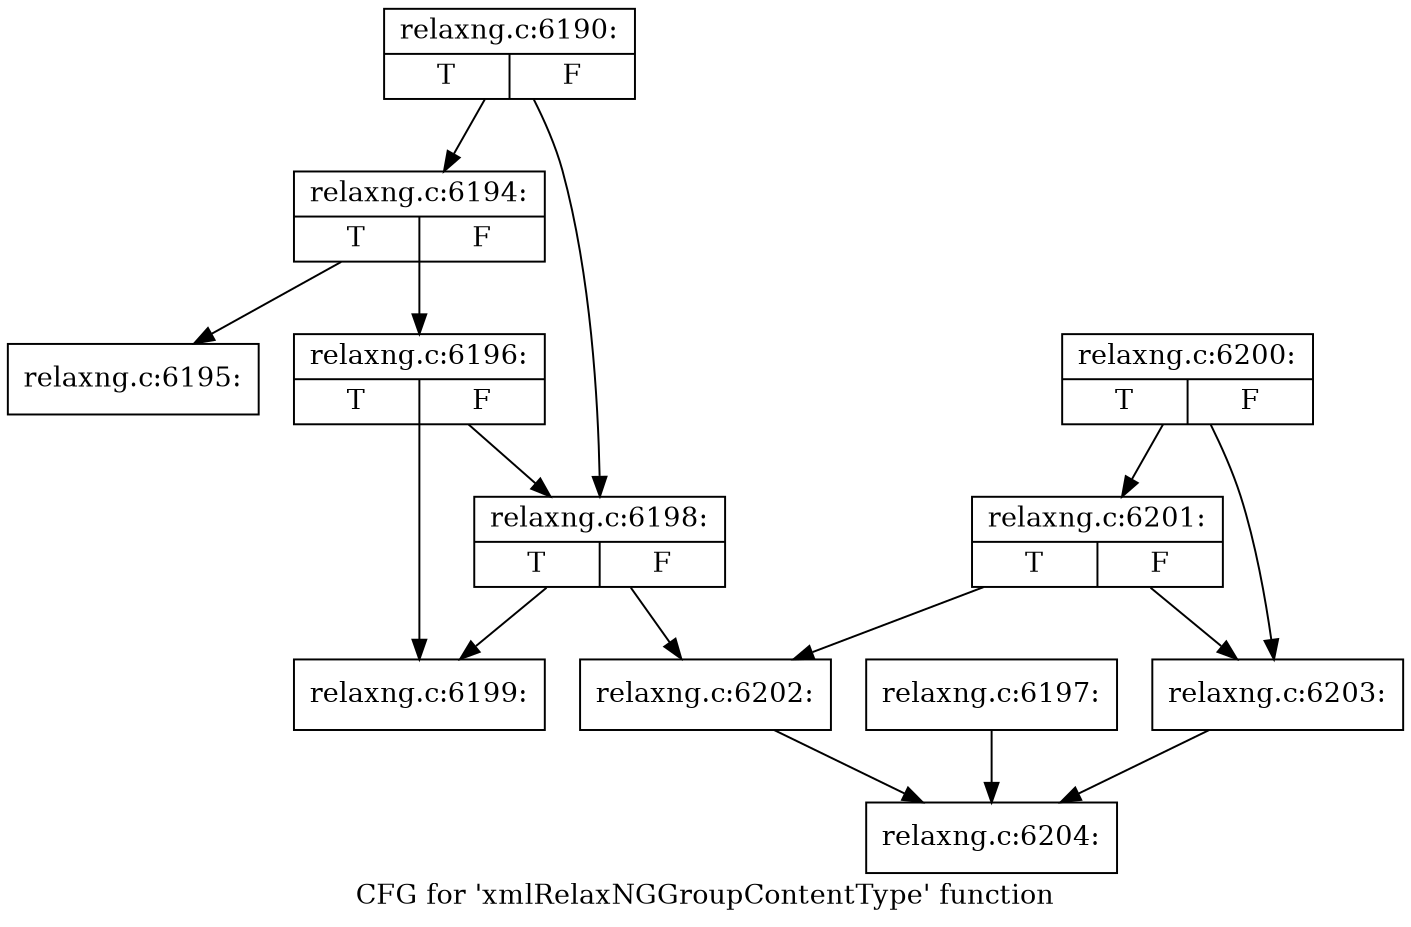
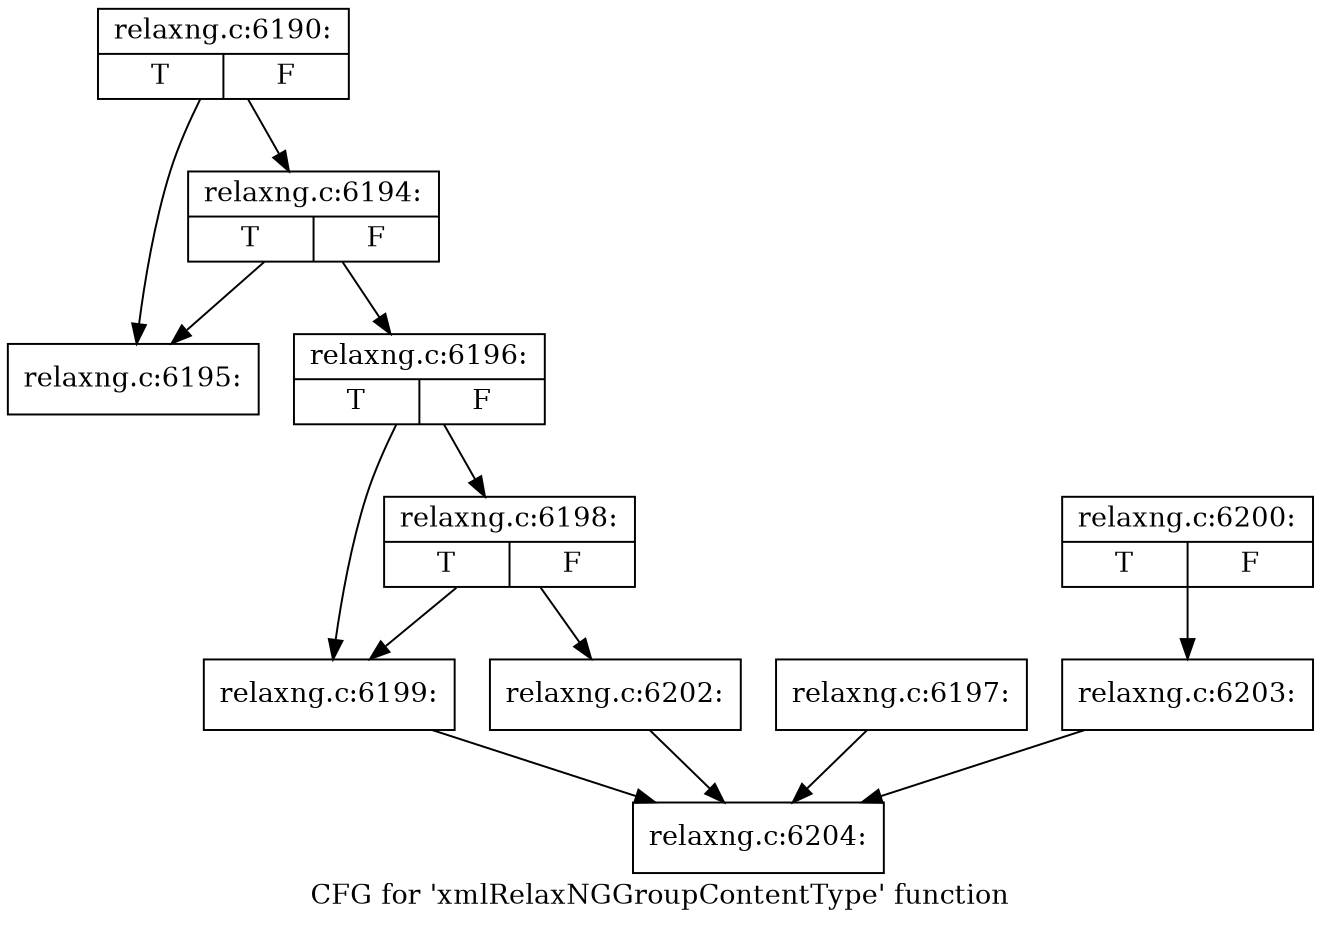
edge "relaxng.c:6190:" -> "relaxng.c:6198:": now "relaxng.c:6190:" -> "relaxng.c:6195:"
node "relaxng.c:6201:": removed
edge "relaxng.c:6199:" -> "relaxng.c:6204:": added
